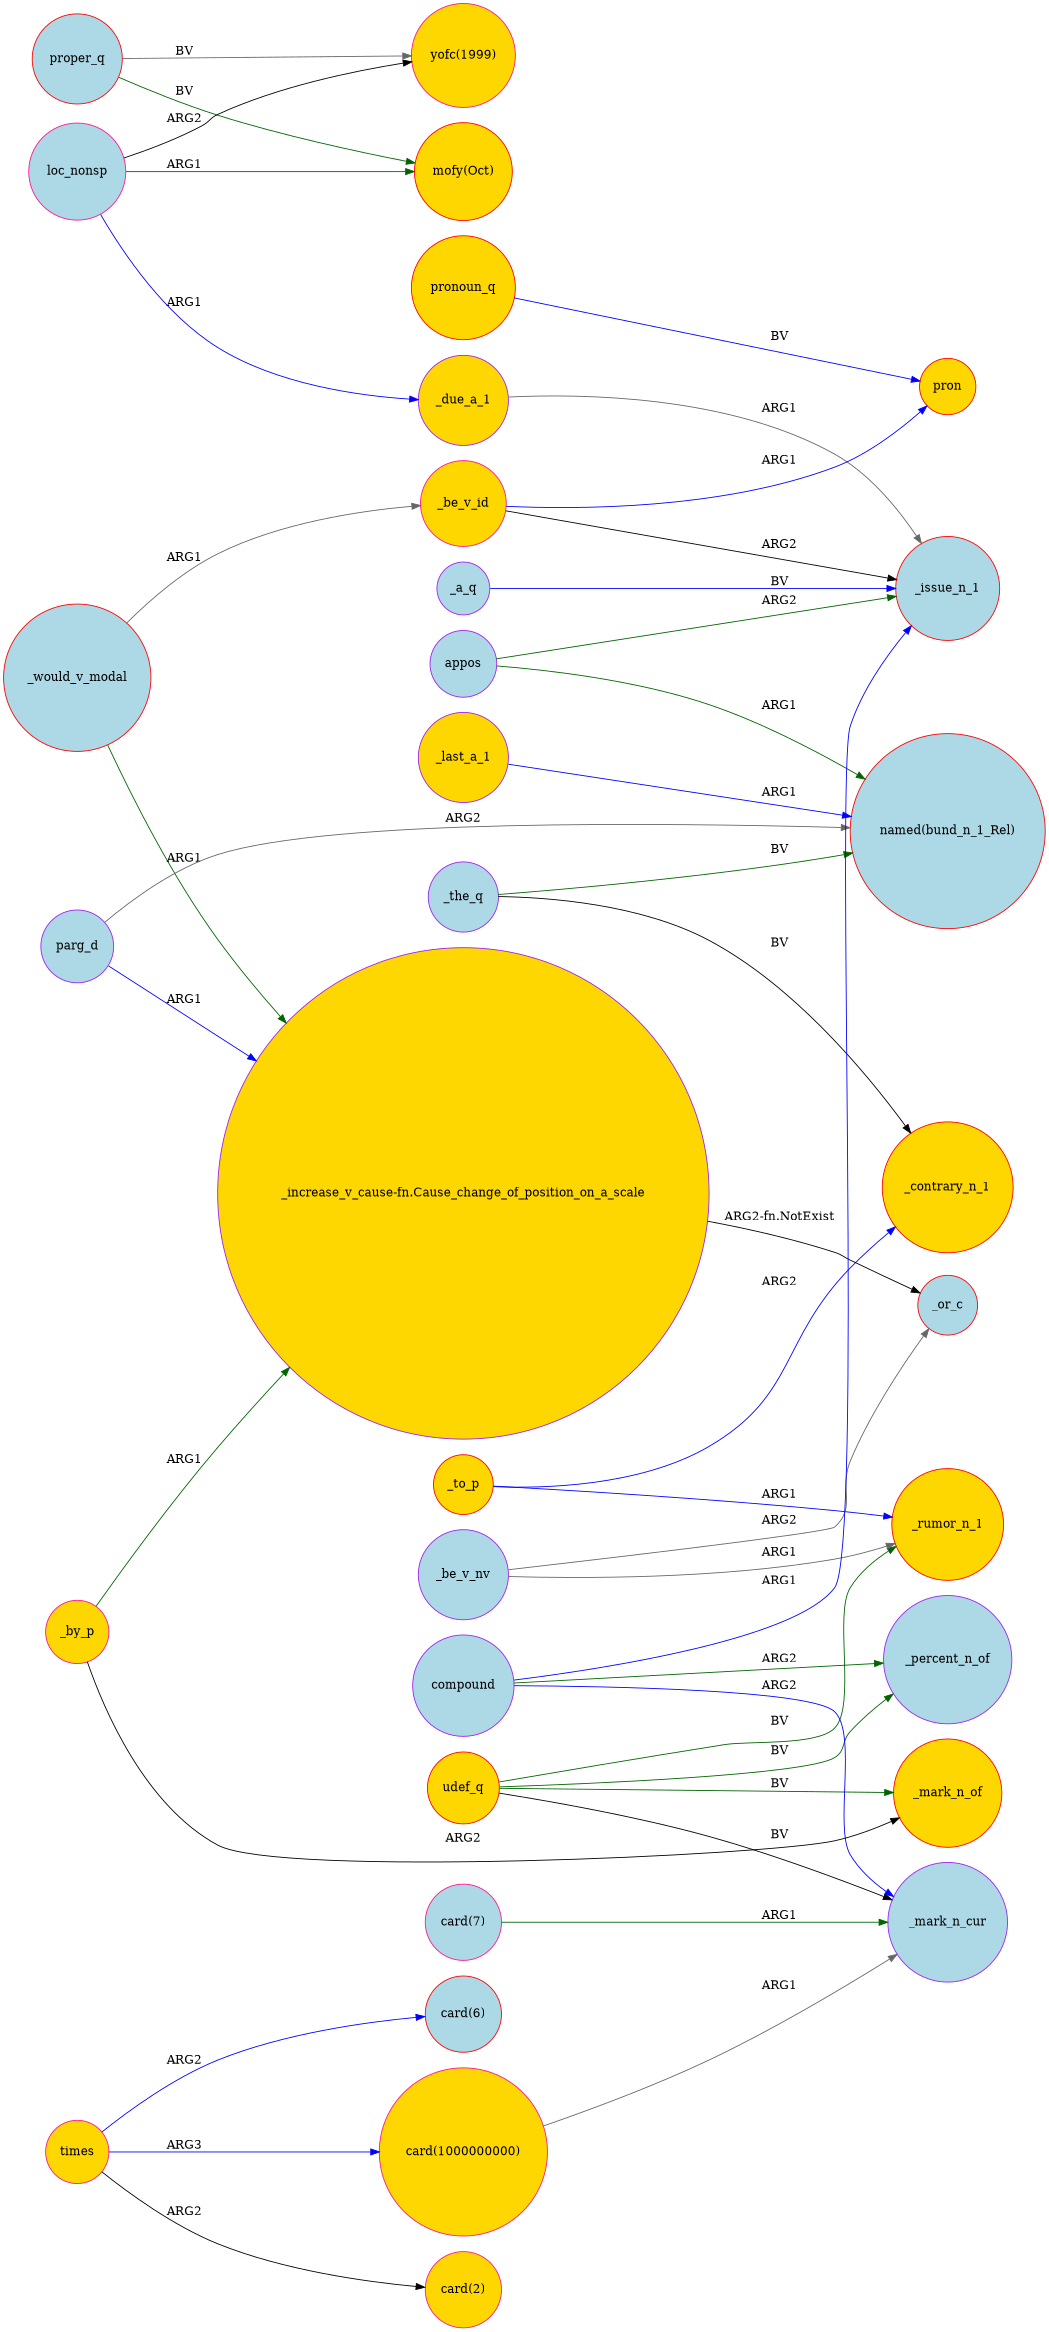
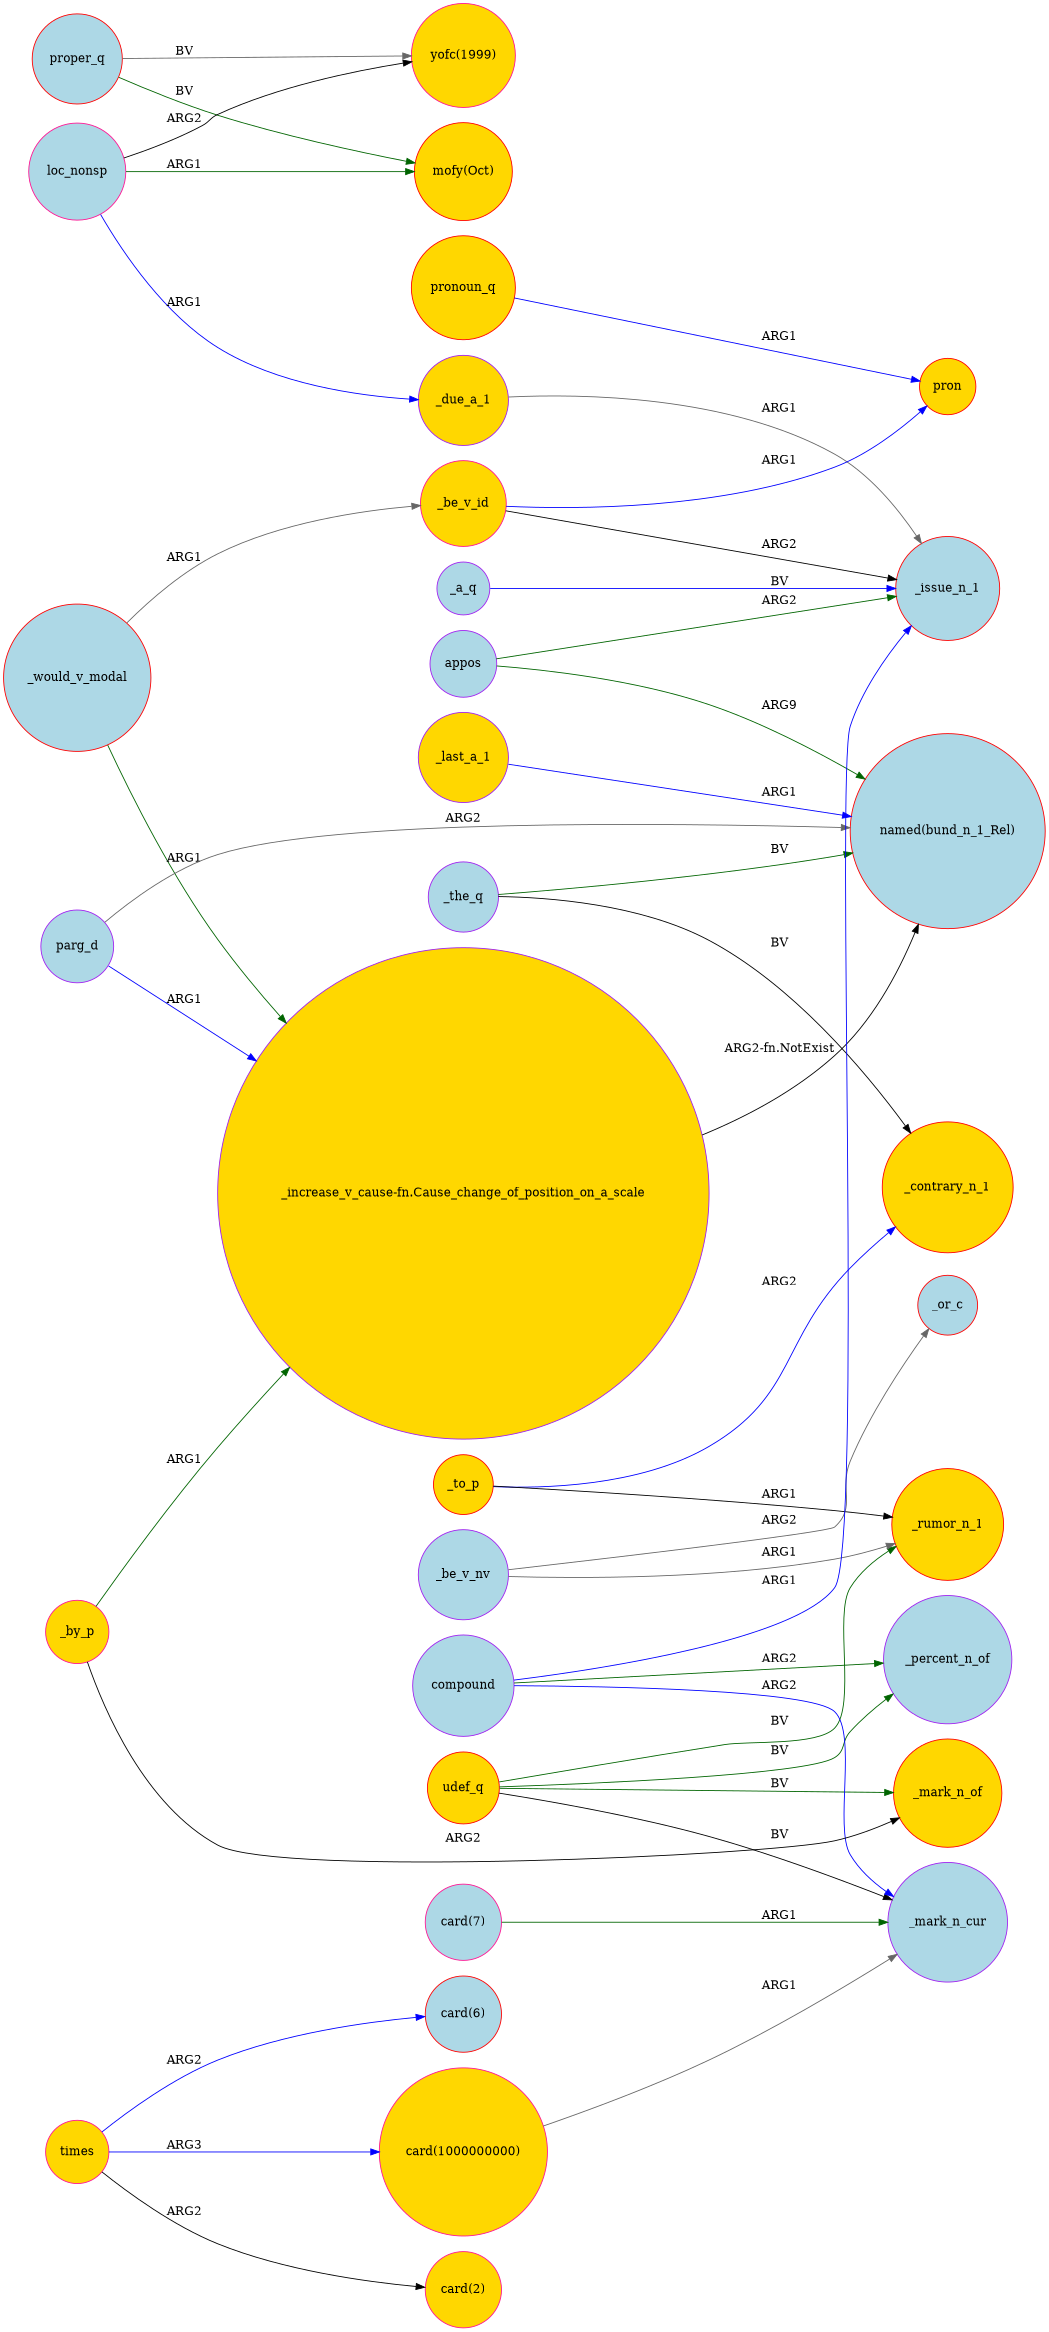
edge "pronoun_q" -> "pron": label "BV" -> "ARG1"
edge "appos" -> "named(bund_n_1_Rel)": label "ARG1" -> "ARG9"
edge "_increase_v_cause-fn.Cause_change_of_position_on_a_scale" -> "_or_c": now "_increase_v_cause-fn.Cause_change_of_position_on_a_scale" -> "named(bund_n_1_Rel)"
edge "_to_p" -> "_rumor_n_1": color blue -> black
